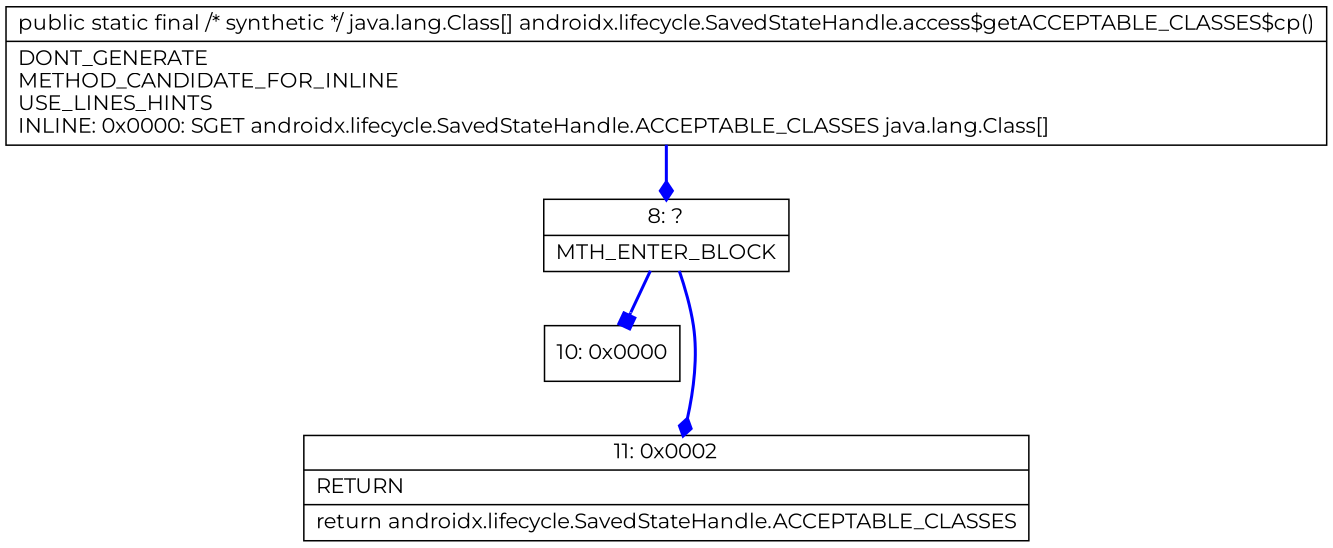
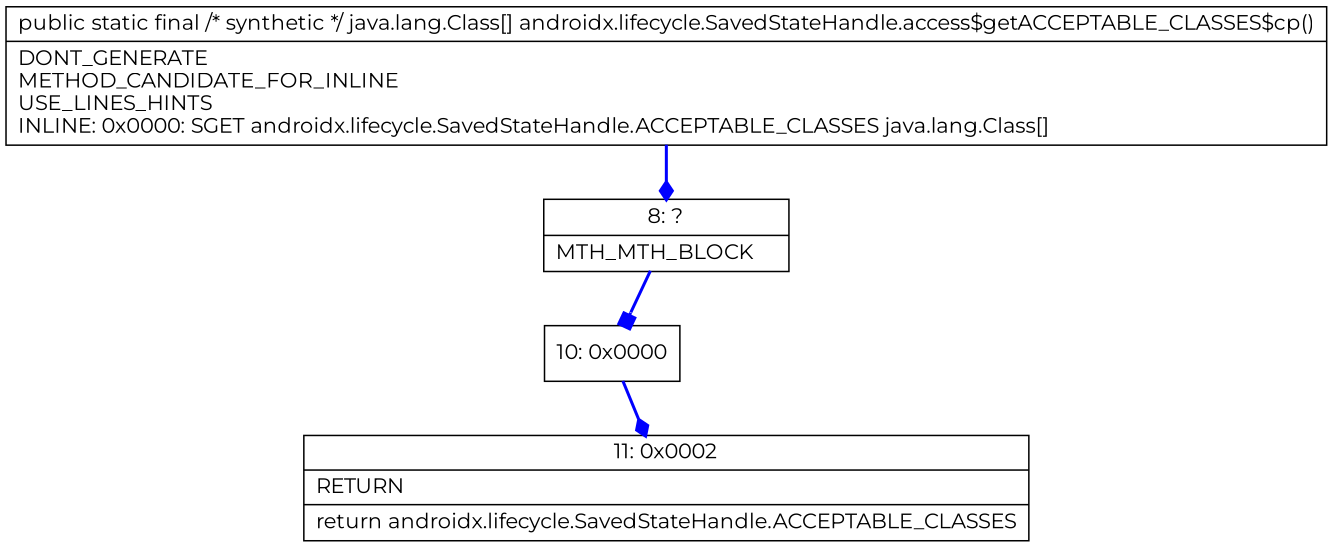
node "8: ?": text "MTH_ENTER_BLOCK" -> "MTH_MTH_BLOCK"
edge "8: ?" -> "11: 0x0002": now "10: 0x0000" -> "11: 0x0002"
